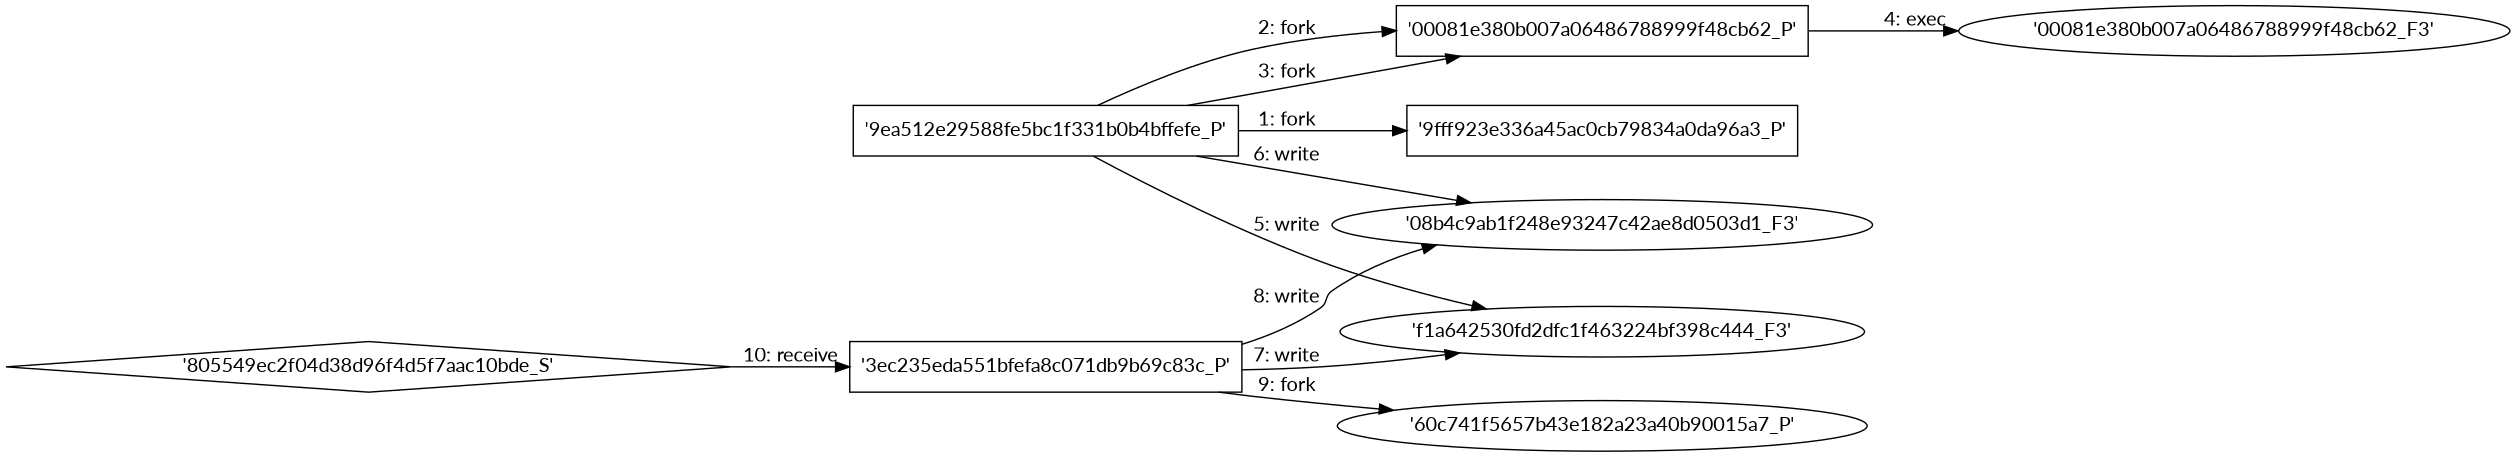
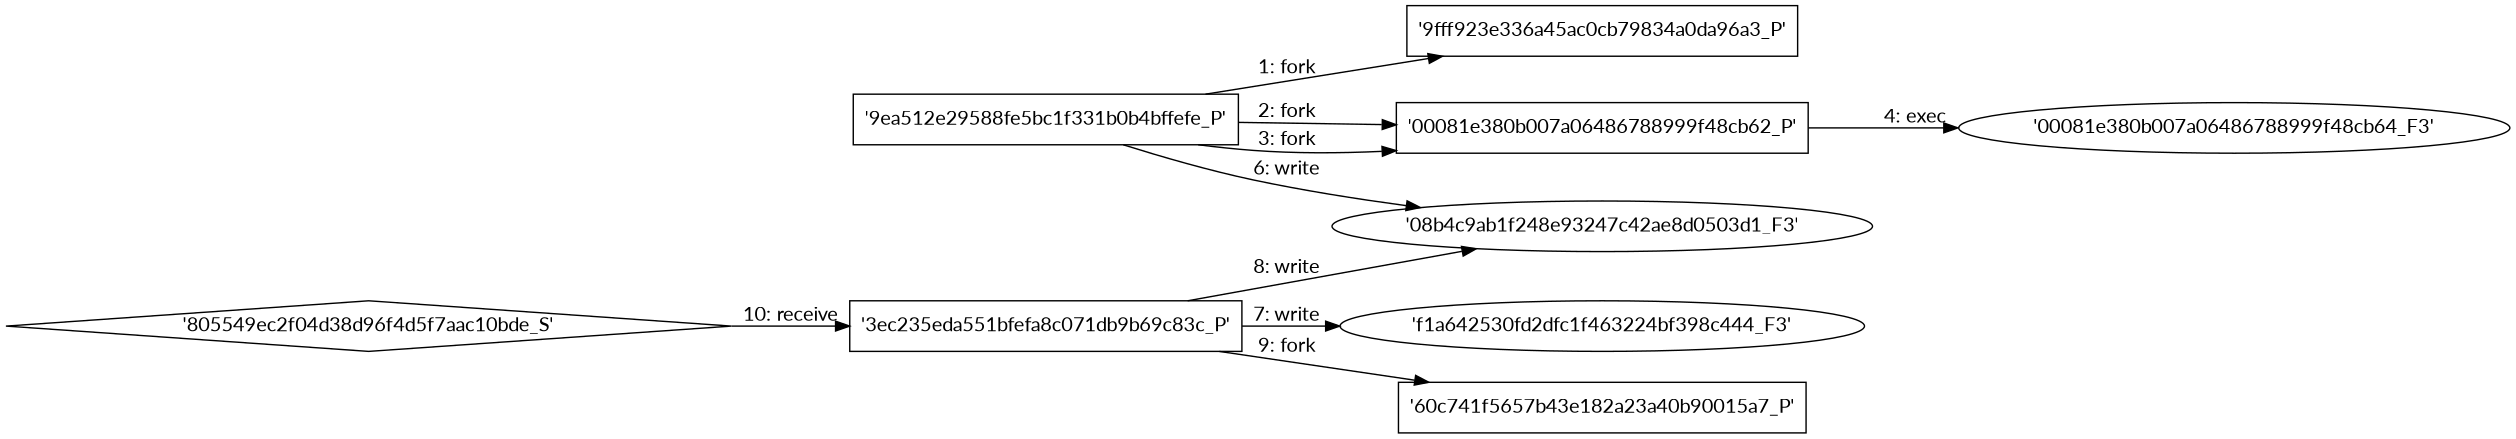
node "'00081e380b007a06486788999f48cb62_F3'": label "'00081e380b007a06486788999f48cb62_F3'" -> "'00081e380b007a06486788999f48cb64_F3'"
edge "'9ea512e29588fe5bc1f331b0b4bffefe_P'" -> "'f1a642530fd2dfc1f463224bf398c444_F3'": removed, label "5: write"
node "'60c741f5657b43e182a23a40b90015a7_P'": shape ellipse -> box
